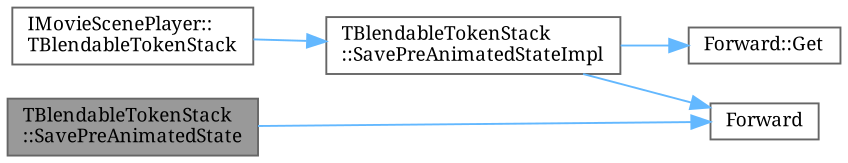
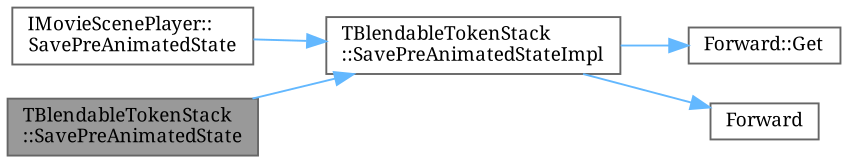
node "IMovieScenePlayer:: TBlendableTokenStack": label "IMovieScenePlayer:: TBlendableTokenStack" -> "IMovieScenePlayer:: SavePreAnimatedState"
edge "TBlendableTokenStack ::SavePreAnimatedState" -> "Forward": now "TBlendableTokenStack ::SavePreAnimatedState" -> "TBlendableTokenStack ::SavePreAnimatedStateImpl"
